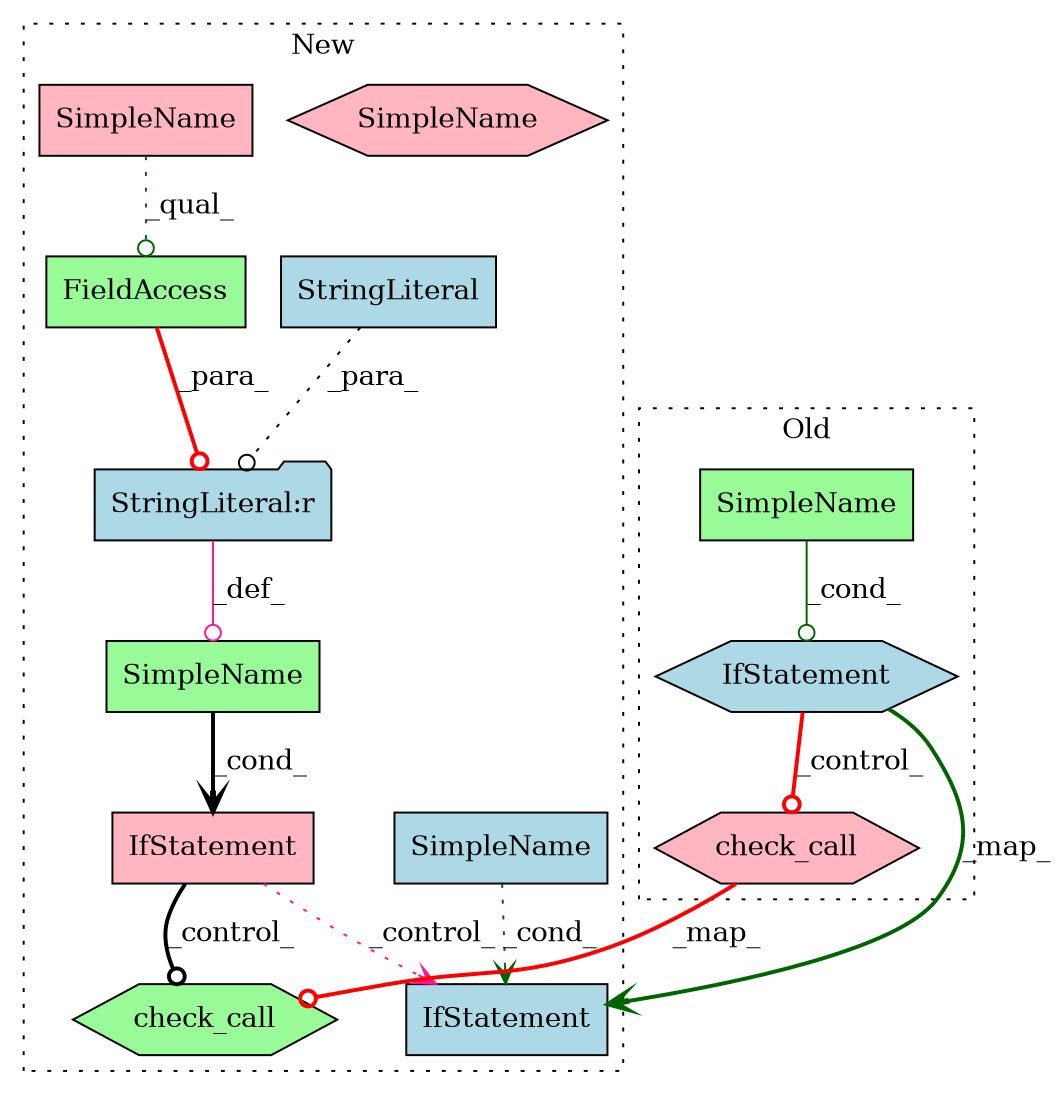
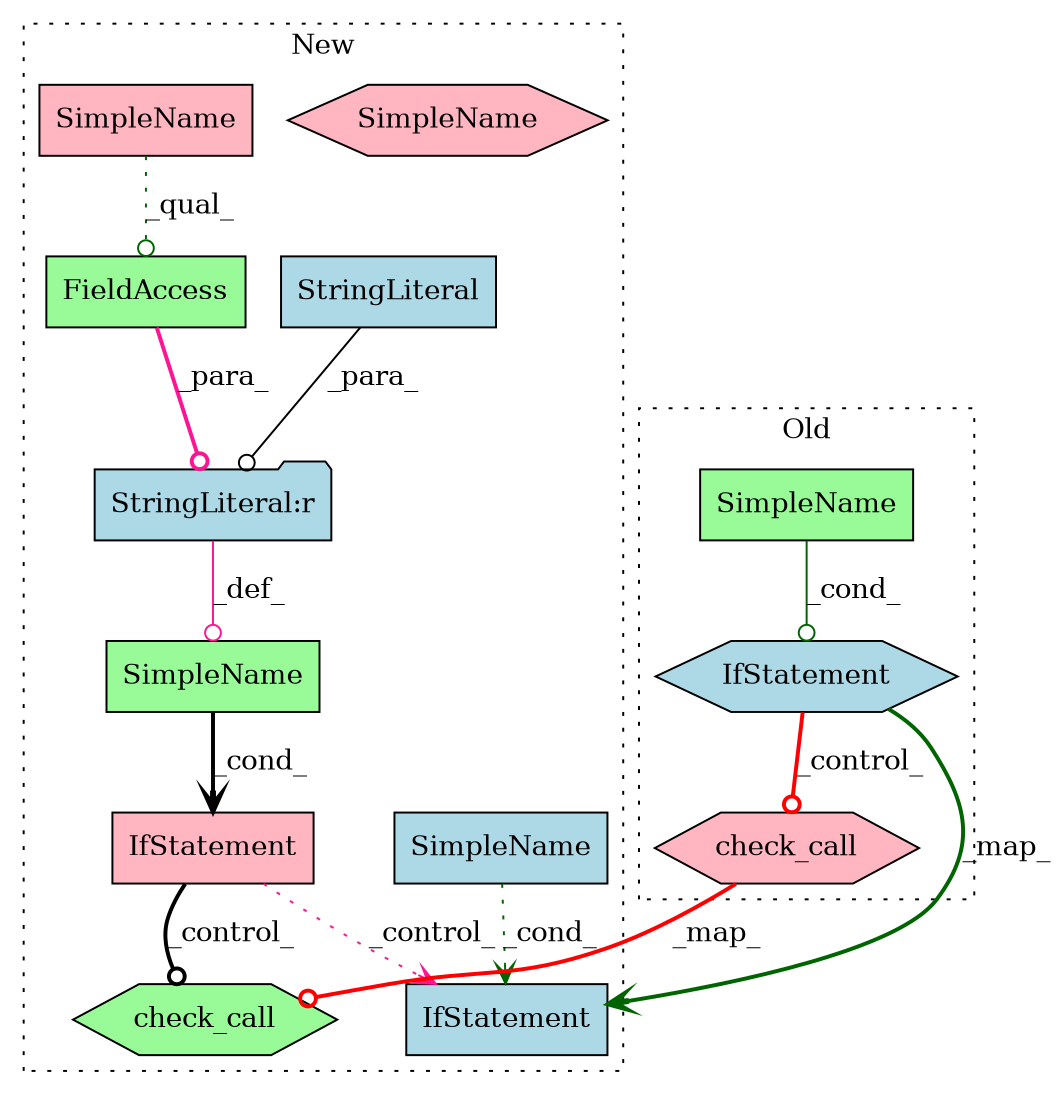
edge "FieldAccess" -> "StringLiteral:r": color red -> deeppink
edge "StringLiteral" -> "StringLiteral:r": style dotted -> solid
